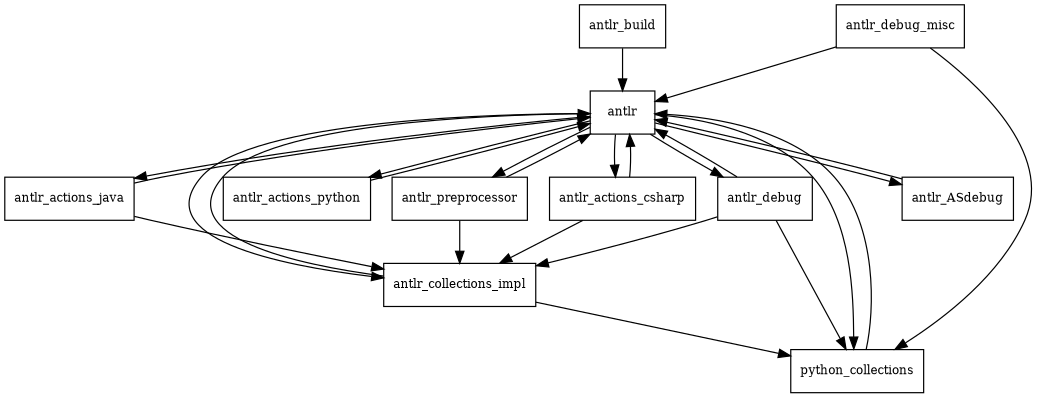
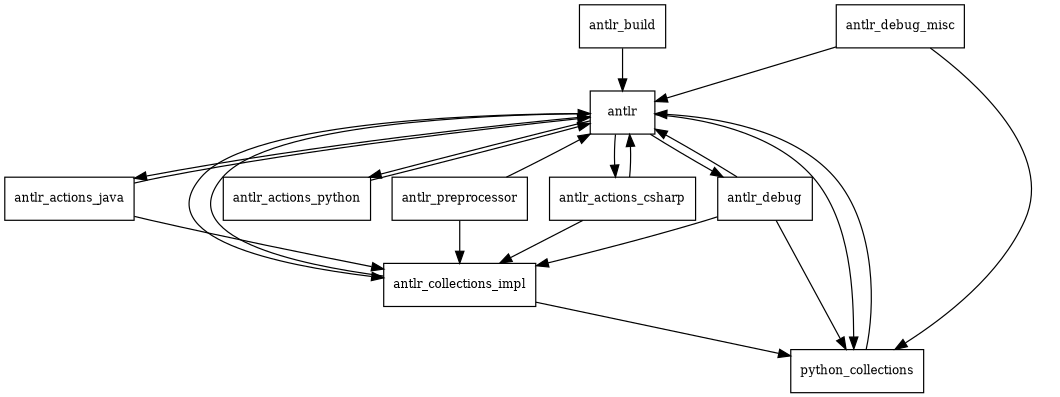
edge "antlr" -> "antlr_preprocessor": removed
node "antlr_ASdebug": removed
